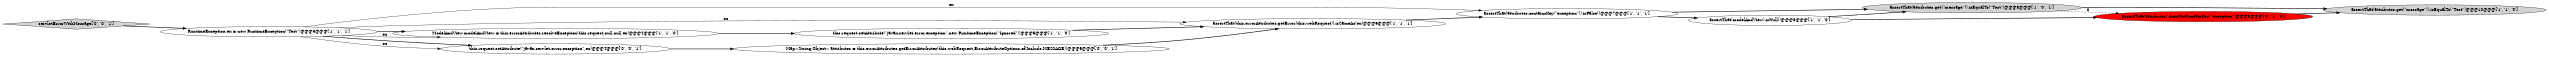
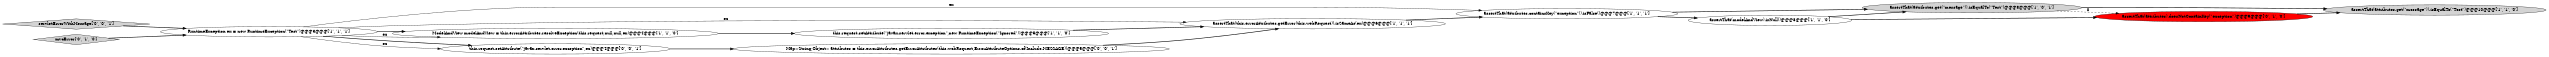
node "mvcError['0', '1', '0']": added
